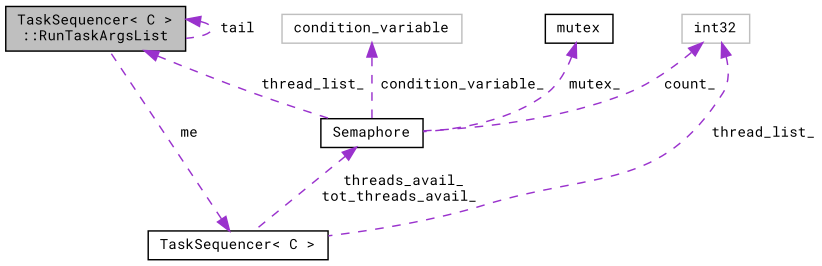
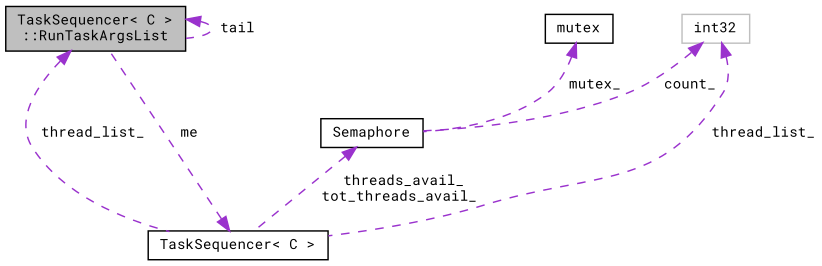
node "condition_variable": removed
edge "Semaphore" -> "TaskSequencer< C > ::RunTaskArgsList": now "TaskSequencer< C >" -> "TaskSequencer< C > ::RunTaskArgsList"
